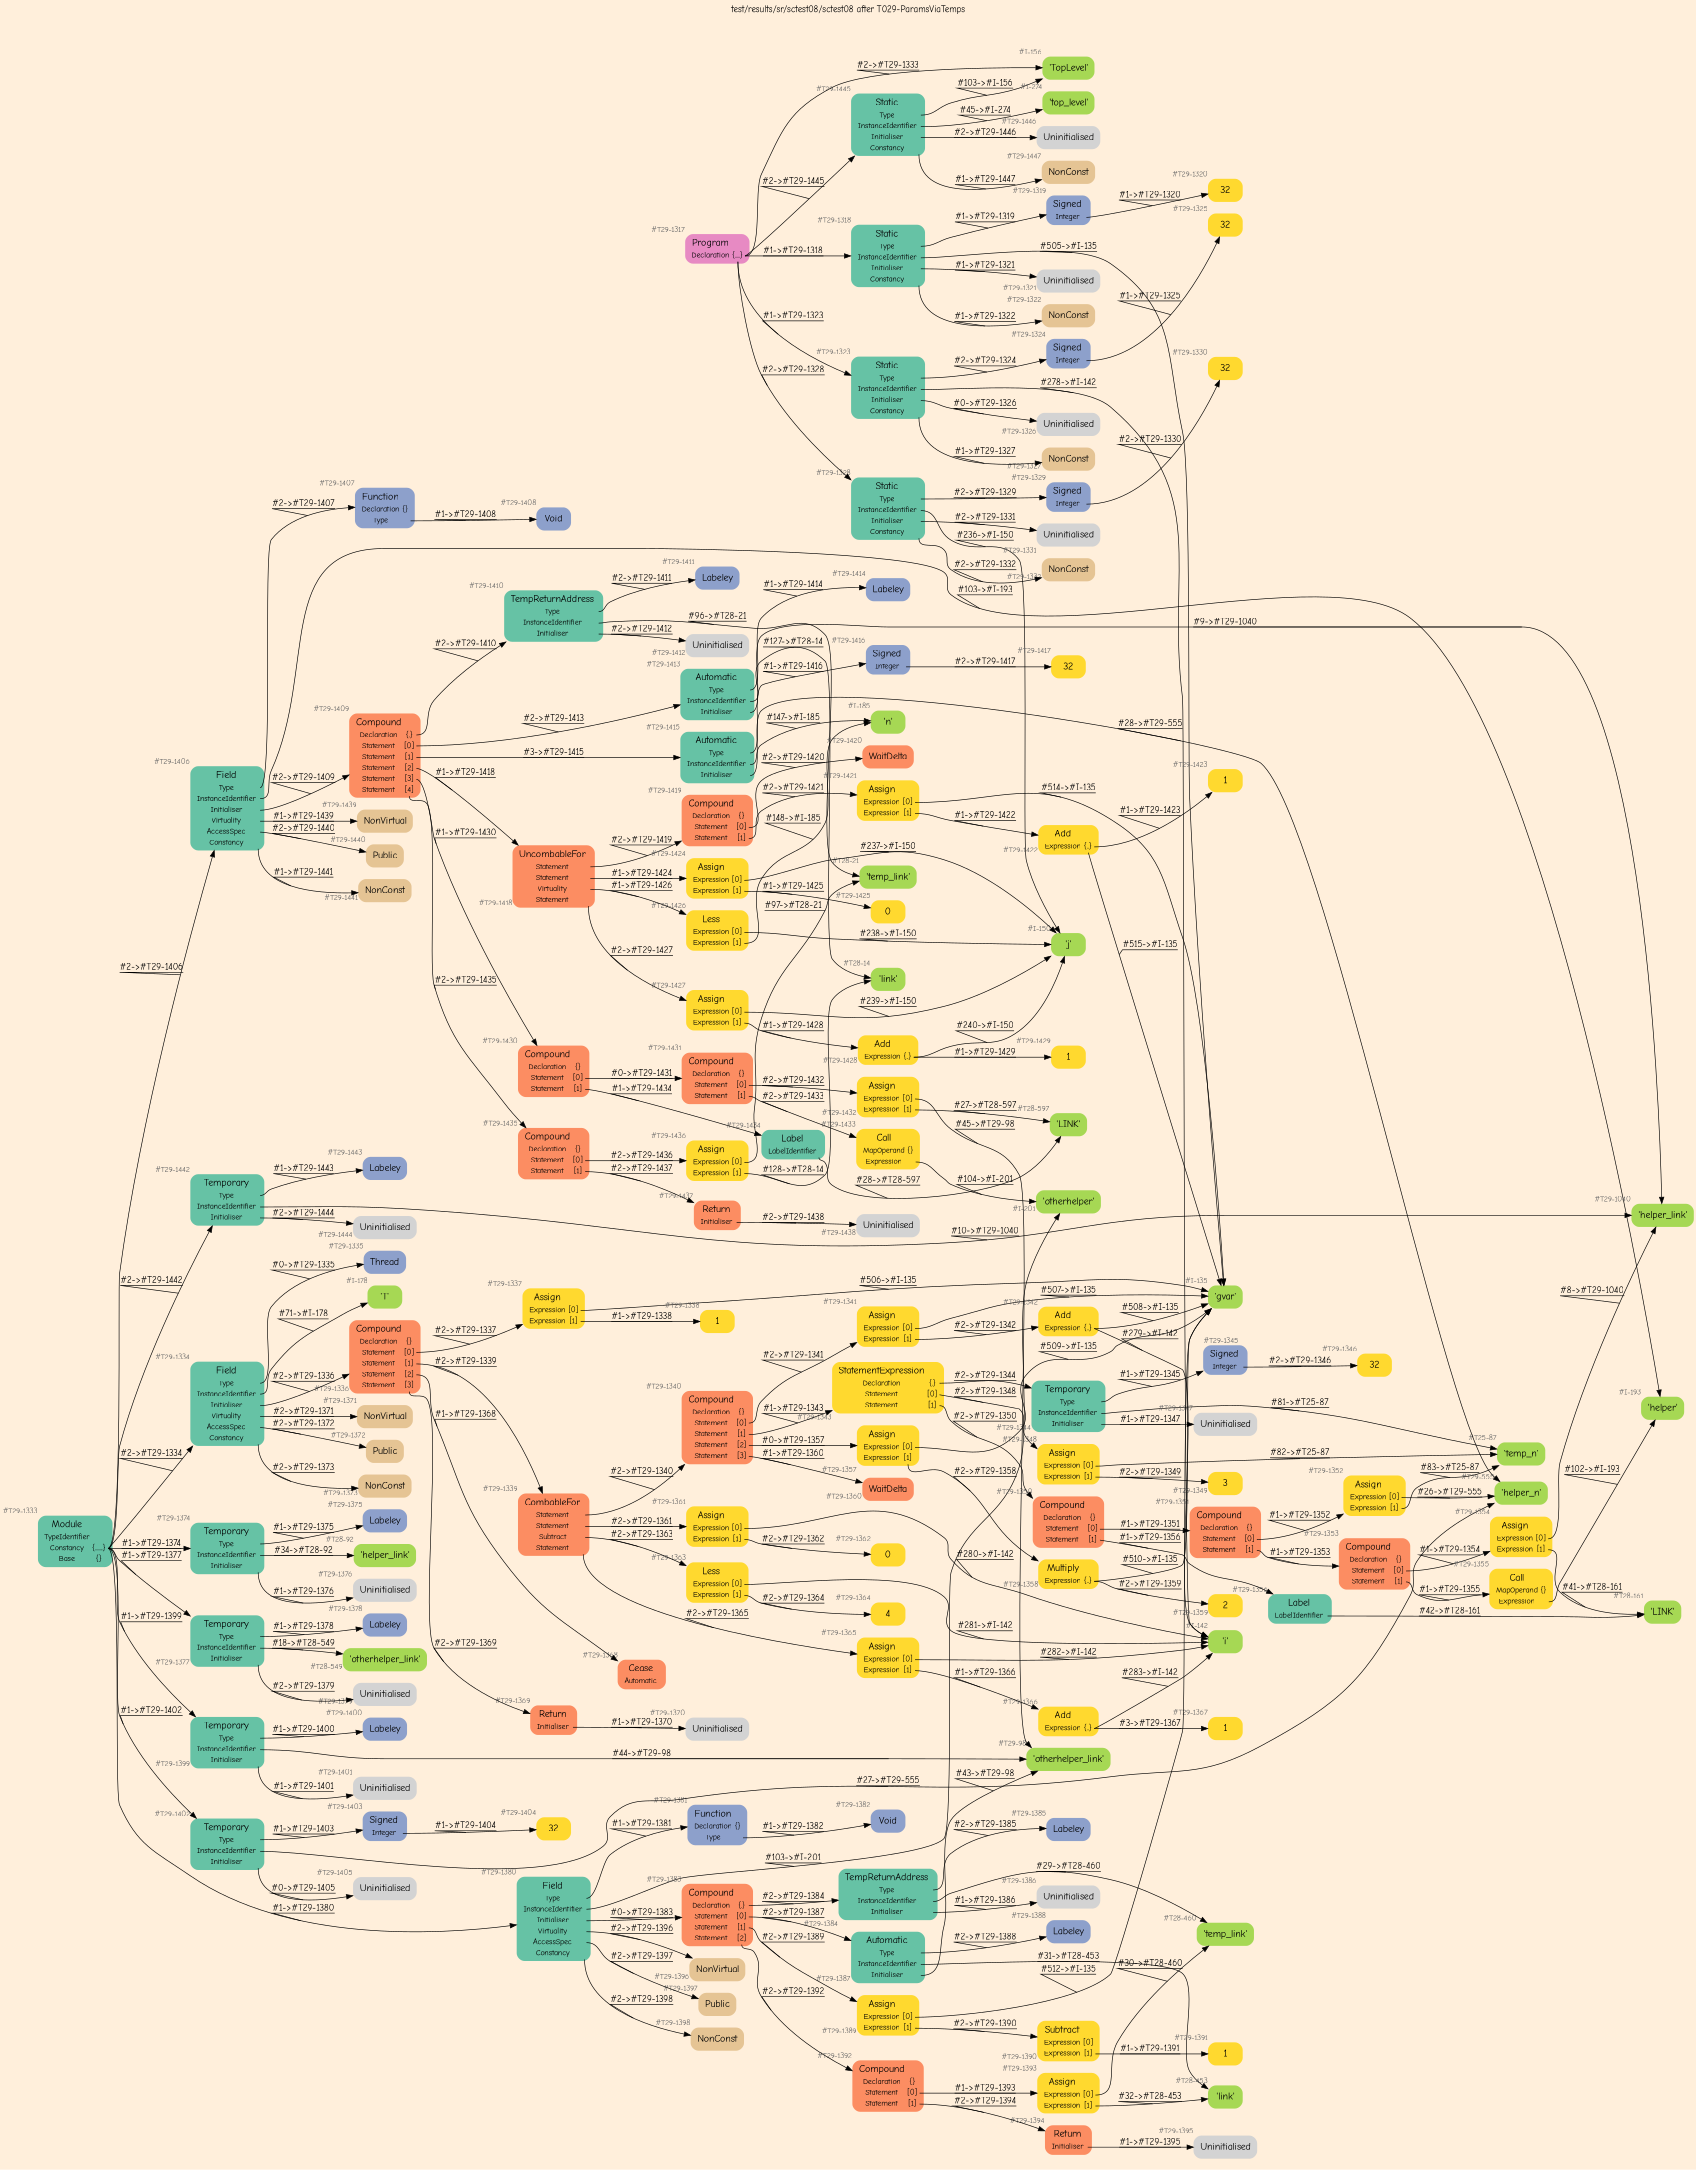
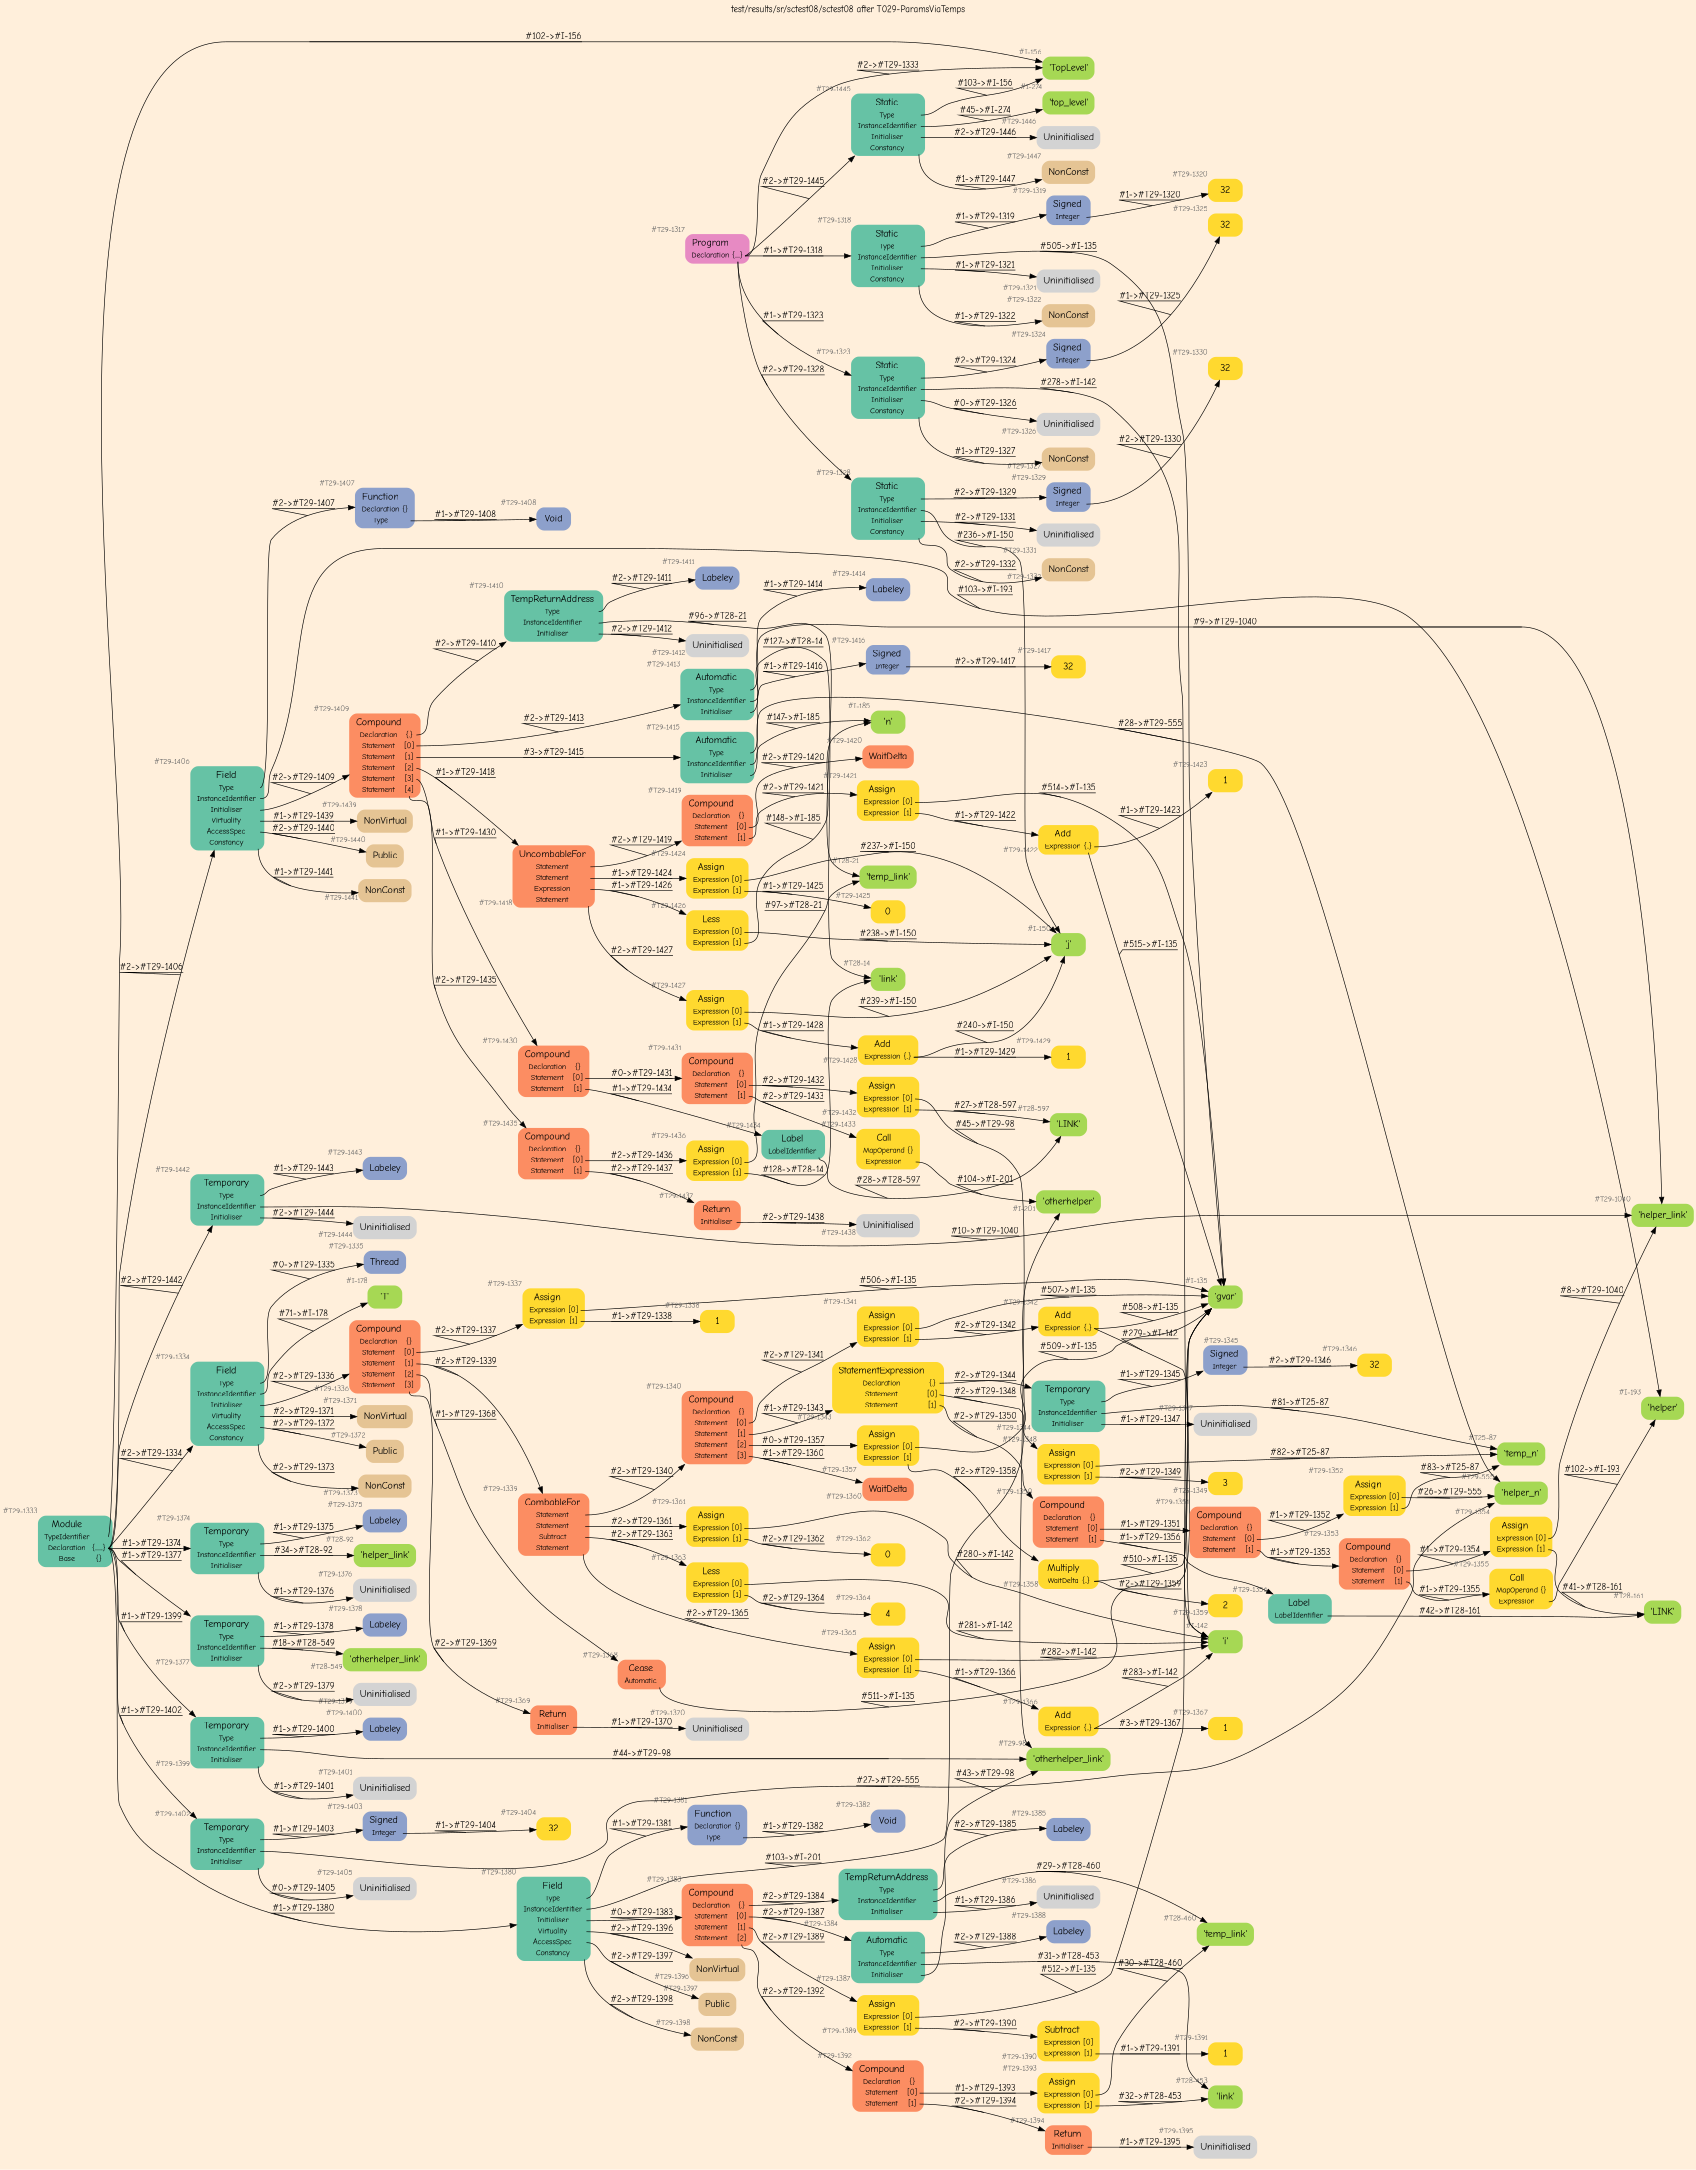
edge "Module" -> "'TopLevel'": added, label "#102->#I-156"
node "UncombableFor": text "Virtuality" -> "Expression"
node "Module": text "Constancy" -> "Declaration"
node "Multiply": text "Expression" -> "WaitDelta"
edge "Cease" -> "'gvar'": added, label "#511->#I-135"
